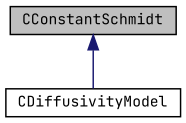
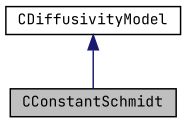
edge "CDiffusivityModel" -> "CConstantSchmidt": reversed
